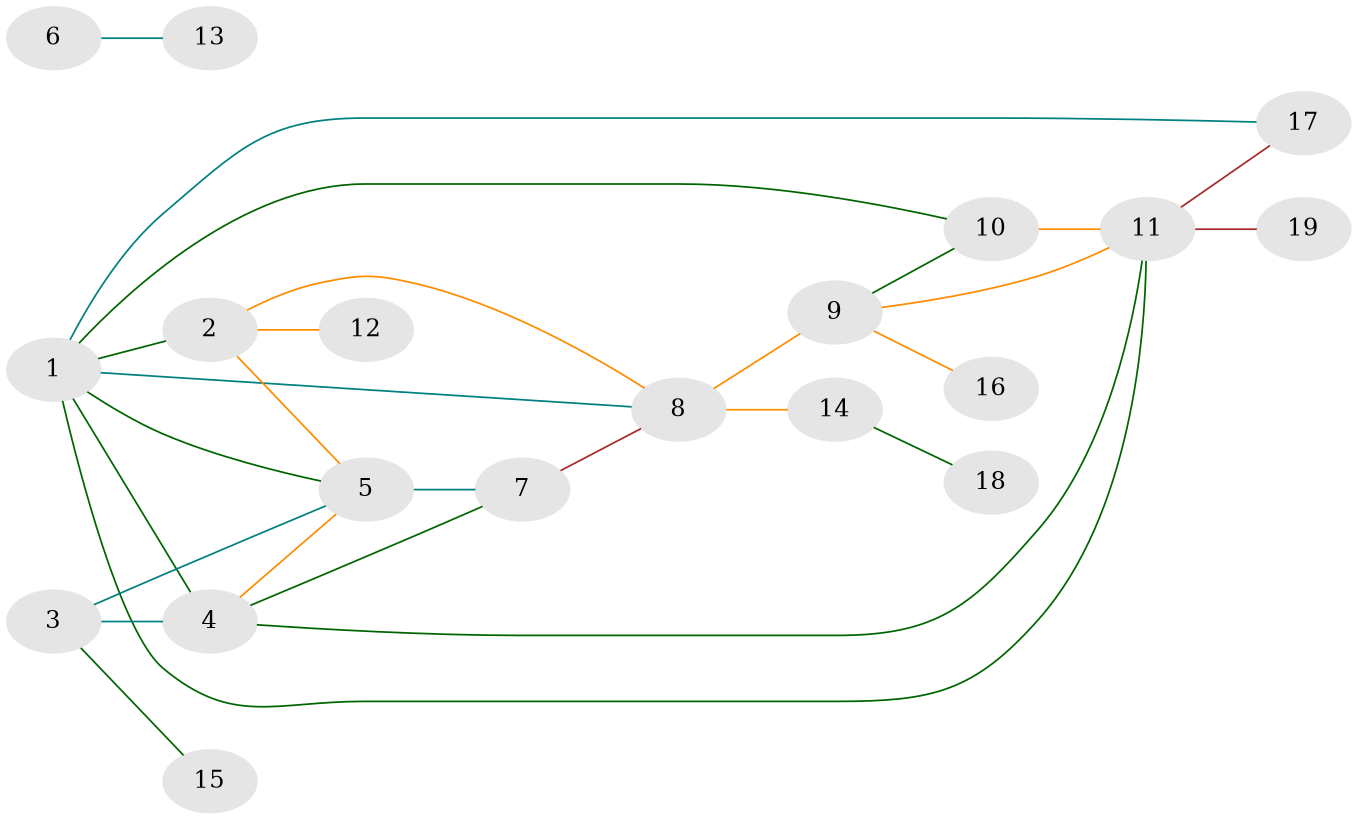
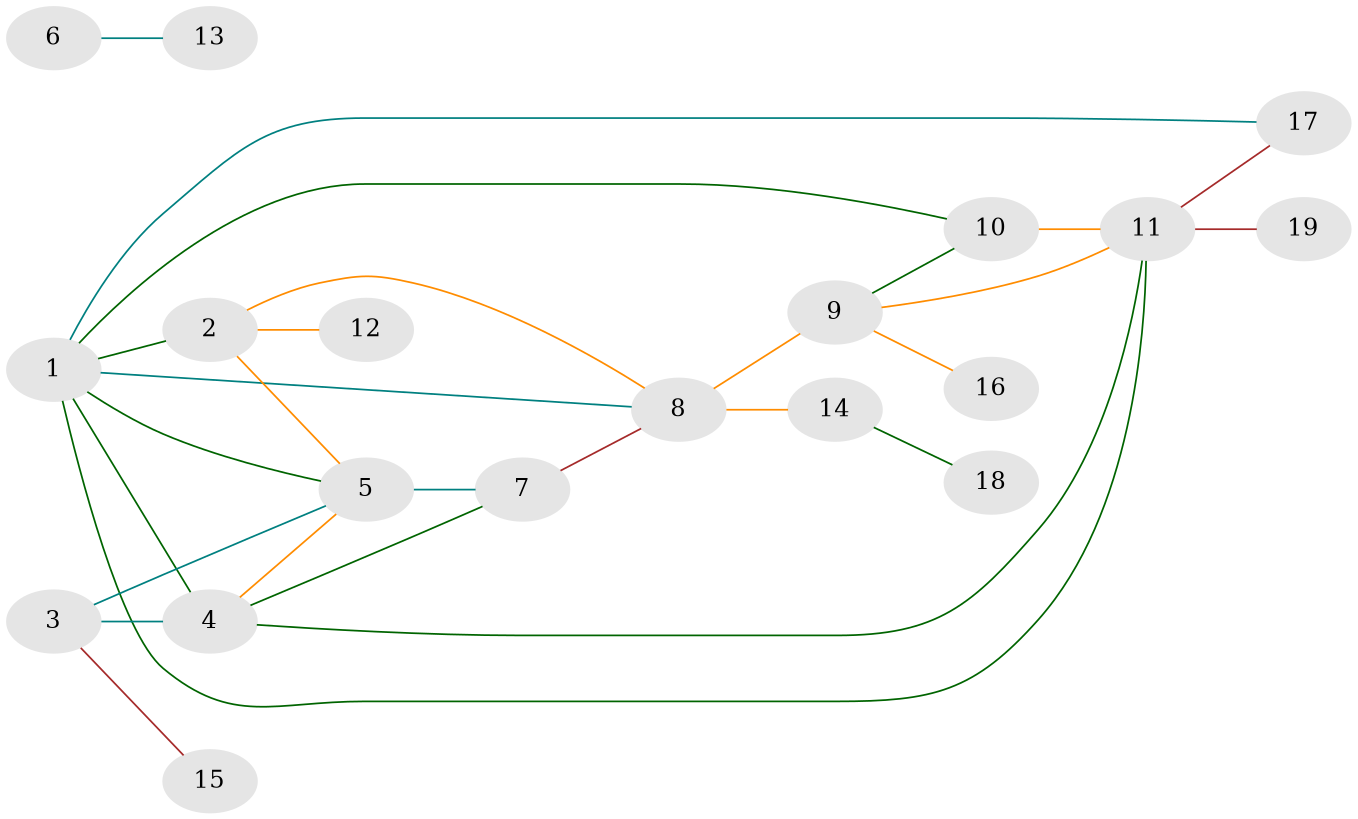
edge "3" -- "15": color darkgreen -> brown
